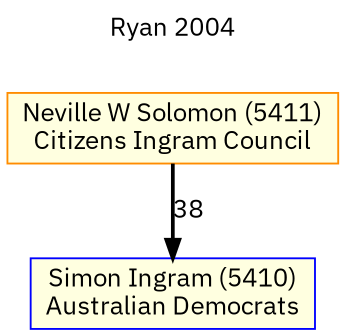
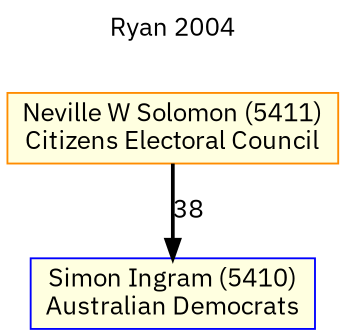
node "Neville W Solomon (5411) Citizens Ingram Council": label "Neville W Solomon (5411) Citizens Ingram Council" -> "Neville W Solomon (5411) Citizens Electoral Council"
